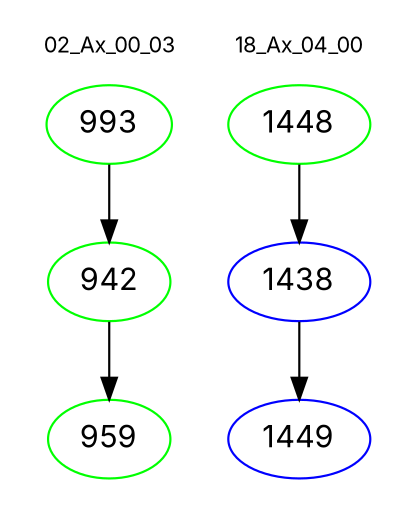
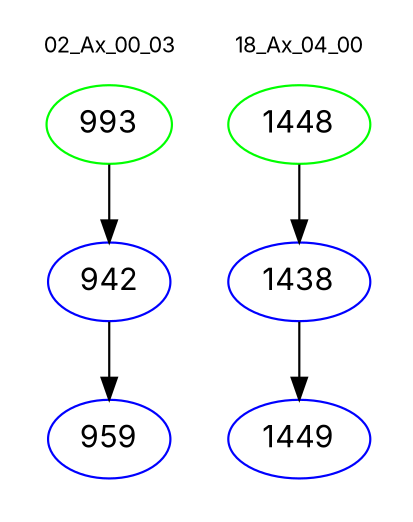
node "942": color green -> blue
node "959": color green -> blue
